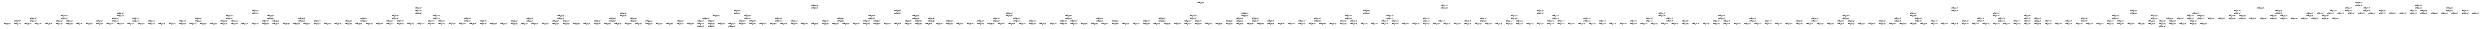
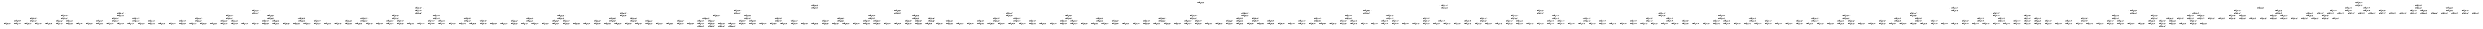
node "Node{data=[5061, 5061]}": added
